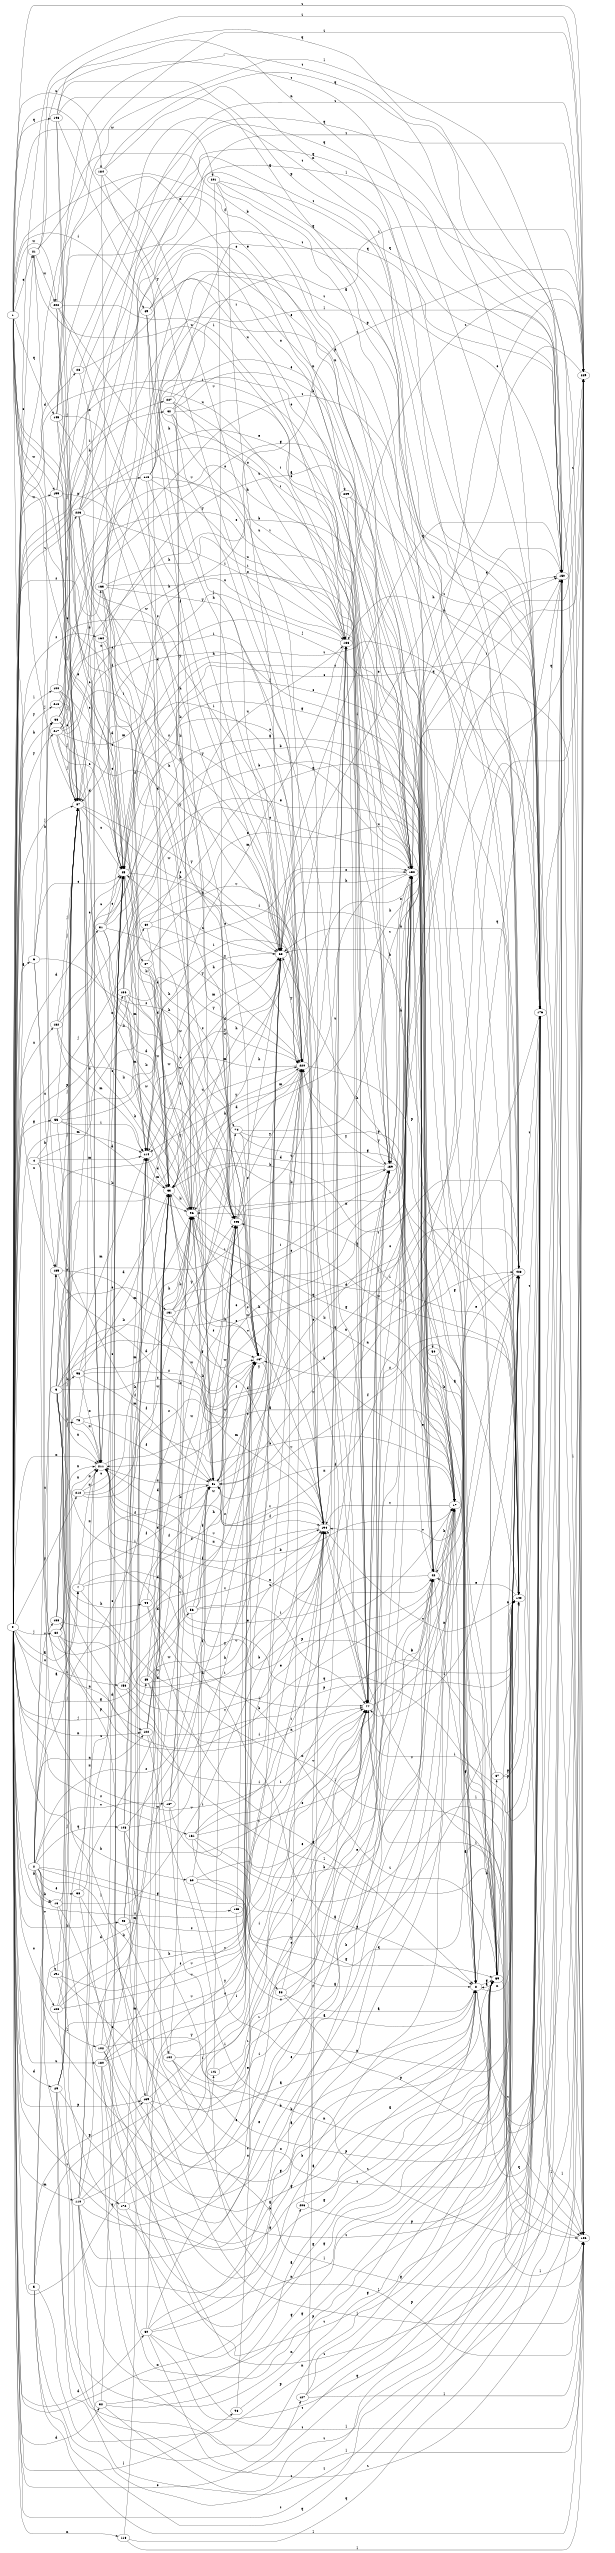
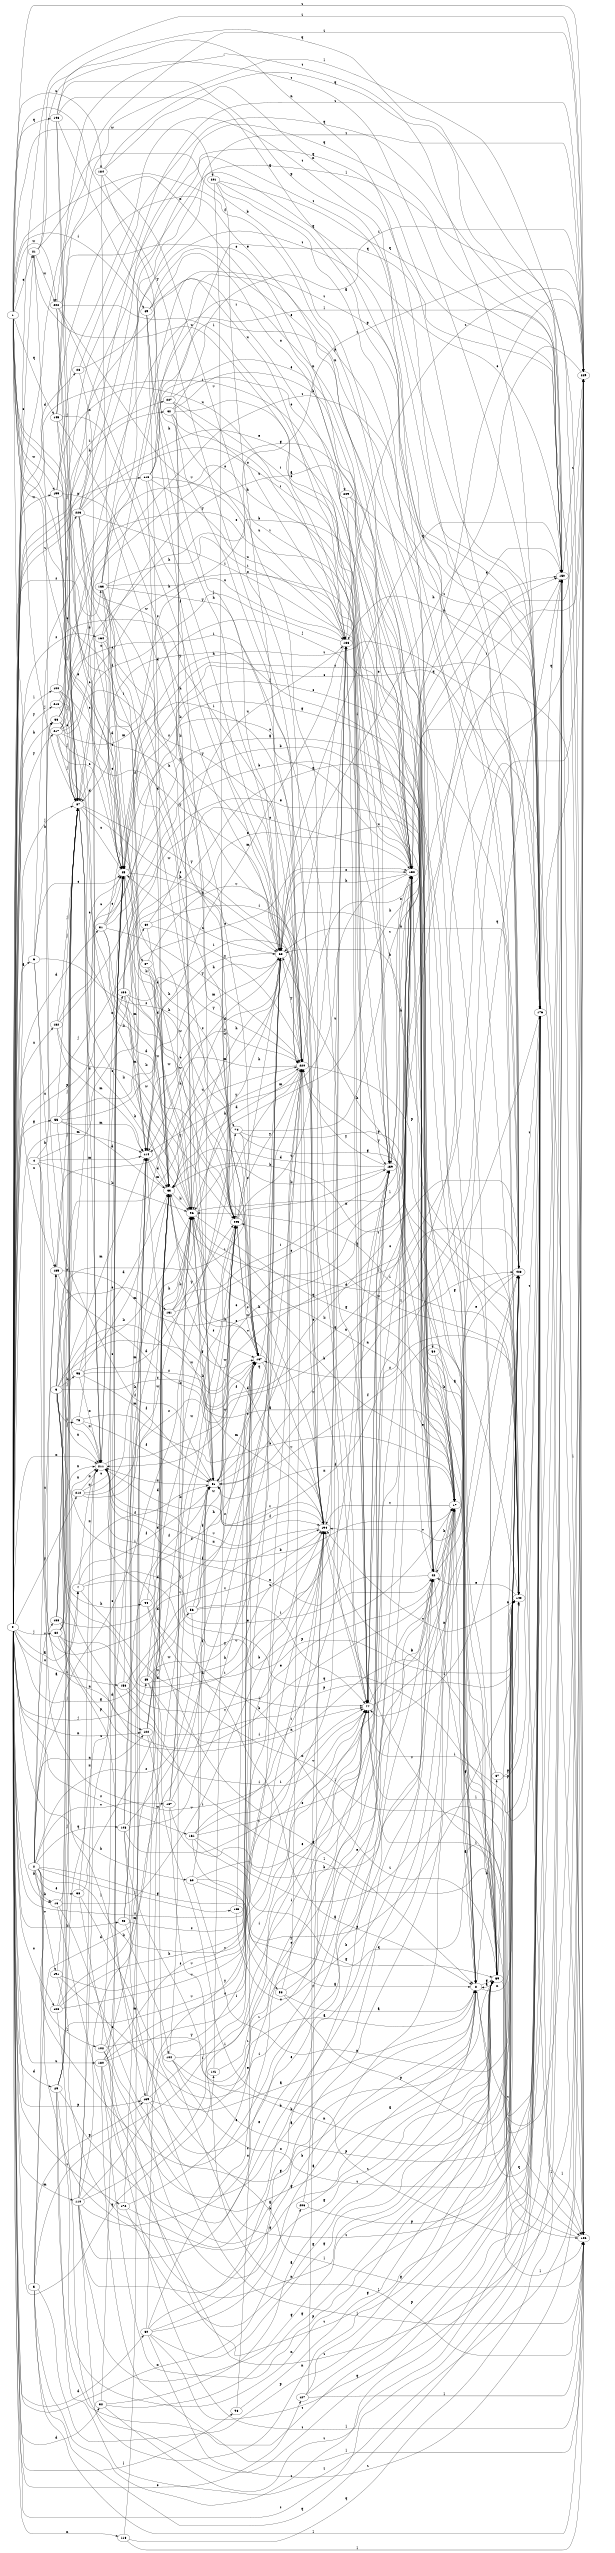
edge "55" -> "114": label "i" -> "m"
edge "51" -> "220": label "y" -> "q"
